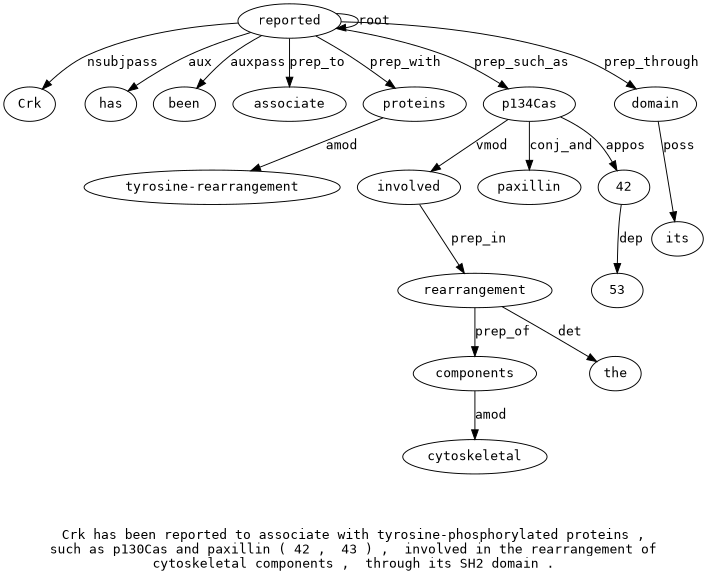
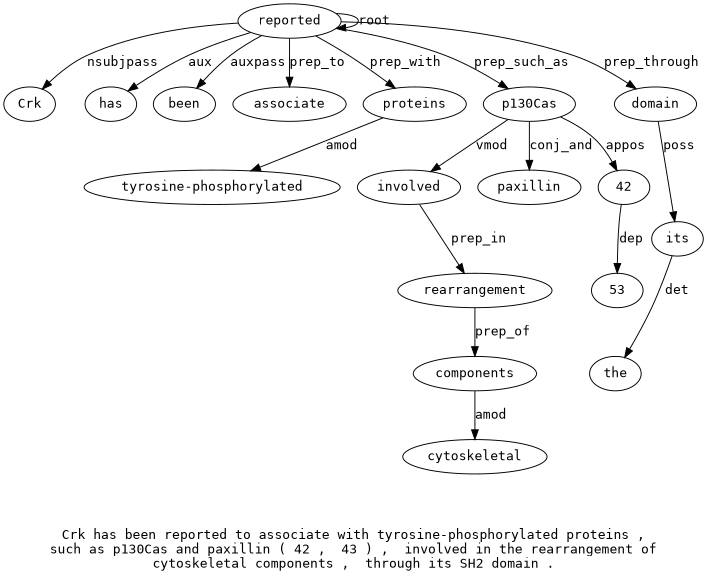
node "p134Cas": label "p134Cas" -> "p130Cas"
node "tyrosine-rearrangement": label "tyrosine-rearrangement" -> "tyrosine-phosphorylated"
edge "rearrangement" -> "the": now "its" -> "the"
